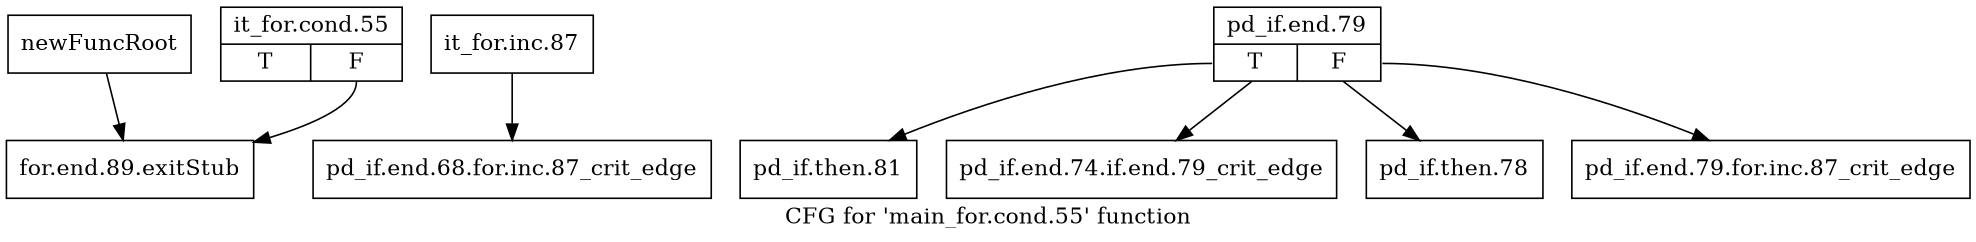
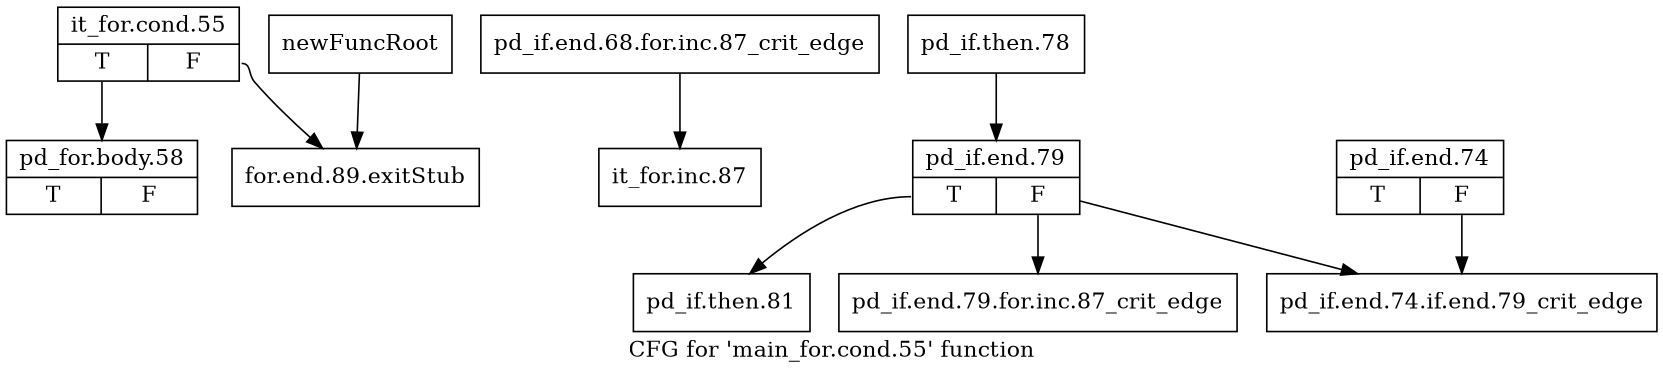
edge "it_for.inc.87" -> "pd_if.end.68.for.inc.87_crit_edge": reversed
edge "pd_if.end.79" -> "pd_if.then.78": reversed
node "pd_for.body.58": added
node "pd_if.end.74": added
